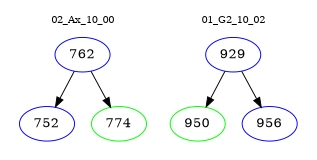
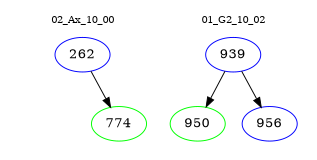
node "762": label "762" -> "262"
node "929": label "929" -> "939"
node "752": removed
